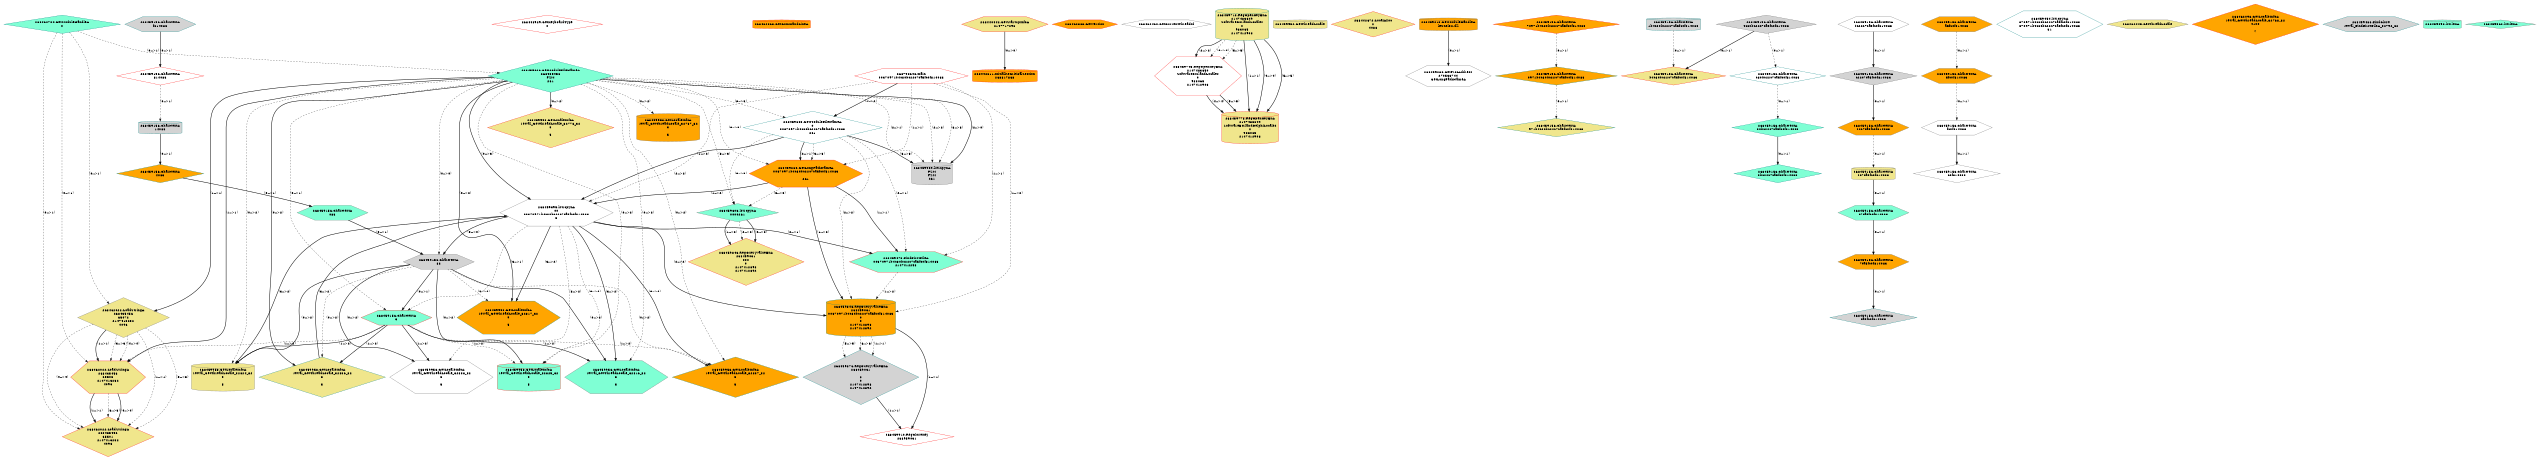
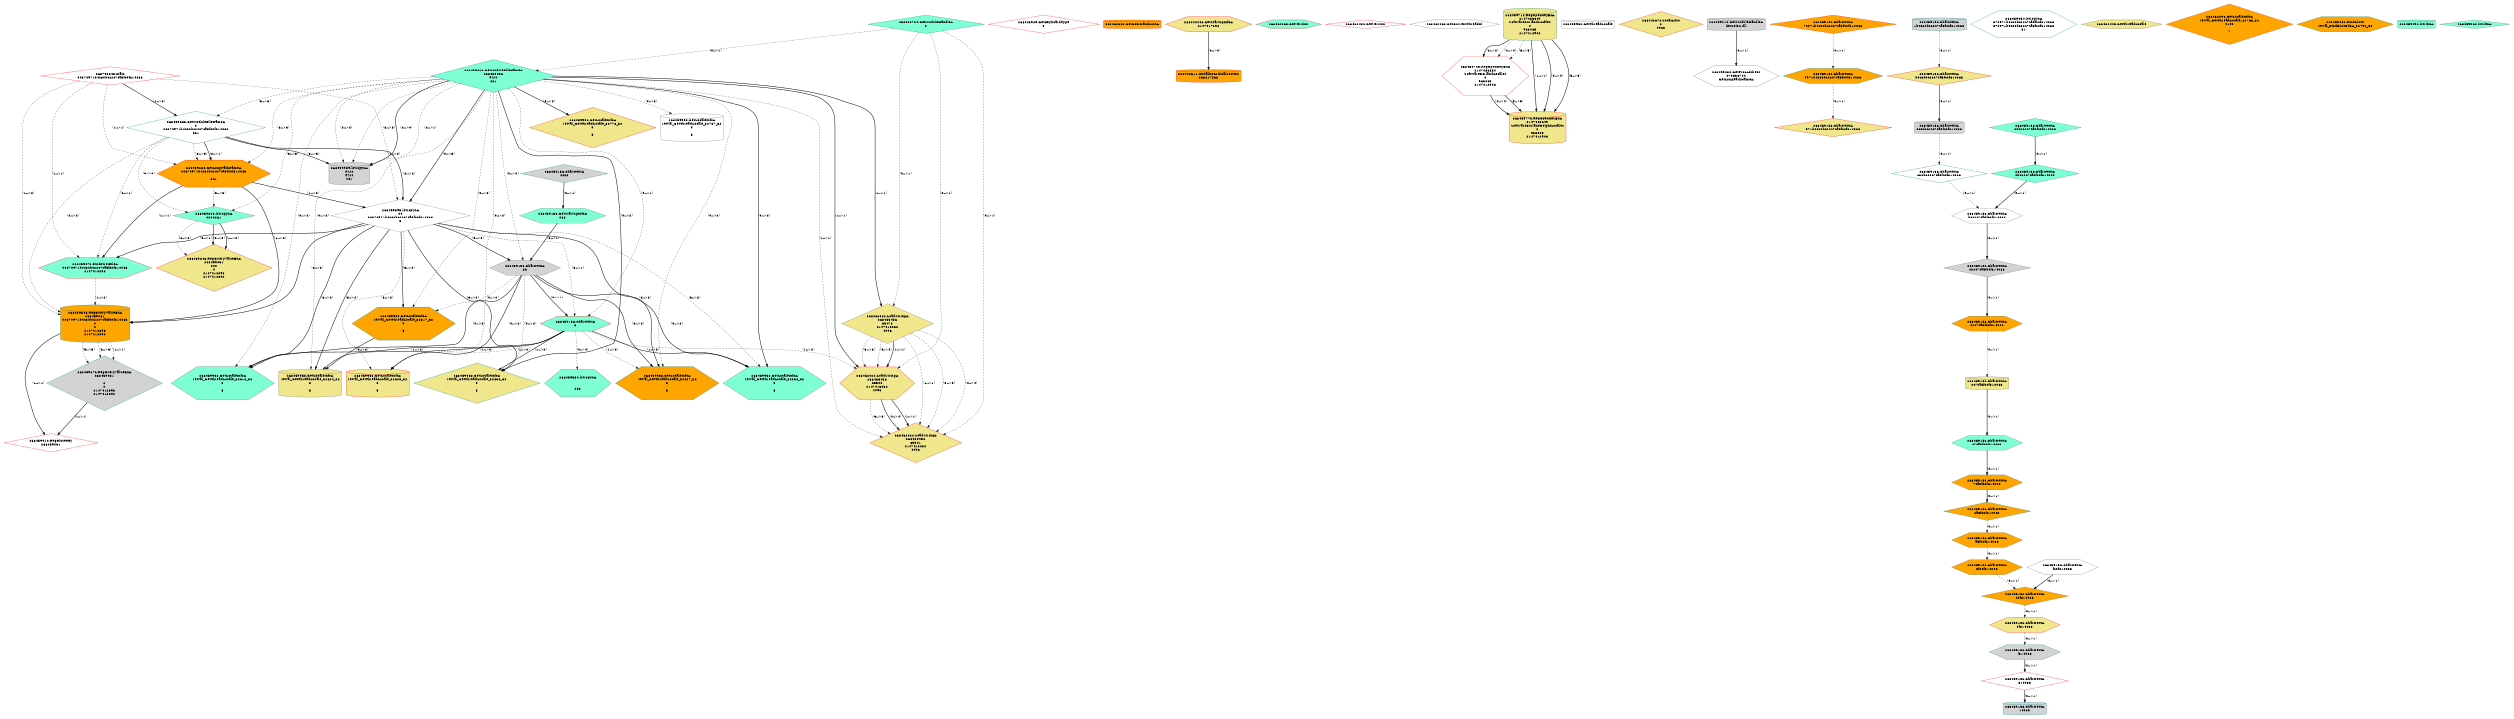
node "268440442.GetStartupInfoA 2147717296": label "268440442.GetStartupInfoA 2147717296" -> "268440442.GetStartupInfoA 2147417296"
node "268462383.GetVersion": fillcolor orange -> aquamarine
node "268459952.GetThreadLocale": fillcolor khaki -> white
node "268462400.GetVersion": added
node "268459213.GetModuleHandleA kernel32.dll": fillcolor orange -> lightgrey
node "268459156.CharNextA 4c80bc22c7ca5fc0f814083": shape diamond -> cylinder
node "268459486.FindClose retval_FindFirstFileA_32792_32": fillcolor lightgrey -> orange
edge "268459156.CharNextA 4c80bc22c7ca5fc0f814083" -> "268459156.CharNextA b4c80bc22c7ca5fc0f814083": reversed
node "268798648.main 00370971b4c80bc22c7ca5fc0f814083": shape hexagon -> diamond
node "268459156.CharNextA 0971b4c80bc22c7ca5fc0f814083": shape diamond -> hexagon
edge "268459156.CharNextA c80bc22c7ca5fc0f814083" -> "268459156.CharNextA 80bc22c7ca5fc0f814083": now "268459156.CharNextA c80bc22c7ca5fc0f814083" -> "268459156.CharNextA bc22c7ca5fc0f814083"
edge "268459156.CharNextA 5fc0f814083" -> "268459156.CharNextA fc0f814083": now "268459156.CharNextA 5fc0f814083" -> "268459156.CharNextA c0f814083"
edge "268459156.CharNextA 814083" -> "268459156.CharNextA 14083": style dashed -> bold
node "268459958.GetLocaleInfoA retval_GetThreadLocale_32787_32 3 5": fillcolor orange -> white
node "268459156.CharNextA 971b4c80bc22c7ca5fc0f814083": color teal -> red
edge "268459026.GetModuleFileNameA 268435456 PZM 261" -> "268459958.GetLocaleInfoA retval_GetThreadLocale_32838_32 3 5": added, label "(0-->2)"
edge "268459156.CharNextA 14083" -> "268459156.CharNextA 4083": removed, label "(0-->1)"
edge "268459026.GetModuleFileNameA 268435456 PZM 261" -> "268462022.LoadStringA 268435456 65501 2147413232 4096": added, label "(1-->1)"
node "268459156.CharNextA 4083": fillcolor orange -> lightgrey
node "268459156.CharNextA c0f814083": fillcolor white -> orange
edge "268459156.CharNextA 0bc22c7ca5fc0f814083" -> "268459156.CharNextA bc22c7ca5fc0f814083": added, label "(0-->1)"
edge "268459026.GetModuleFileNameA 268435456 PZM 261" -> "268459958.GetLocaleInfoA retval_GetThreadLocale_32817_32 3 5": style bold -> dashed
node "268459156.CharNextA 083": label "268459156.CharNextA 083" -> "268459156.GetStartupInfoA 083"
node "268459395.lstrcpynA 00 00370971b4c80bc22c7ca5fc0f814083 3": shape hexagon -> diamond
edge "268459958.GetLocaleInfoA retval_GetThreadLocale_32836_32 3 5" -> "268459395.lstrcpynA 00 00370971b4c80bc22c7ca5fc0f814083 3": reversed
edge "268459156.CharNextA 83" -> "268459958.GetLocaleInfoA retval_GetThreadLocale_32837_32 3 5": style dashed -> bold
edge "268459156.CharNextA 83" -> "268459958.GetLocaleInfoA retval_GetThreadLocale_32824_32 3 5": now "268459958.GetLocaleInfoA retval_GetThreadLocale_32817_32 3 5" -> "268459958.GetLocaleInfoA retval_GetThreadLocale_32824_32 3 5"
node "268459156.CharNextA ca5fc0f814083": fillcolor lightgrey -> orange
node "268459958.GetLocaleInfoA retval_GetThreadLocale_32838_32 3 5": fillcolor white -> aquamarine
node "268459958.GetLocaleInfoA retval_GetThreadLocale_32825_32 3 5": fillcolor aquamarine -> khaki
node "268459958.GetLocaleInfoA retval_GetThreadLocale_32837_32 3 5": shape diamond -> hexagon
node "268459550.lstrcpynA 258": added
node "268459910.RegCloseKey 268959031": label "268459910.RegCloseKey 268959031" -> "268459910.RegCloseKey 268459031"
edge "268459156.CharNextA ca5fc0f814083" -> "268459156.CharNextA a5fc0f814083": added, label "(0-->1)"
node "268459156.CharNextA 0f814083": added
